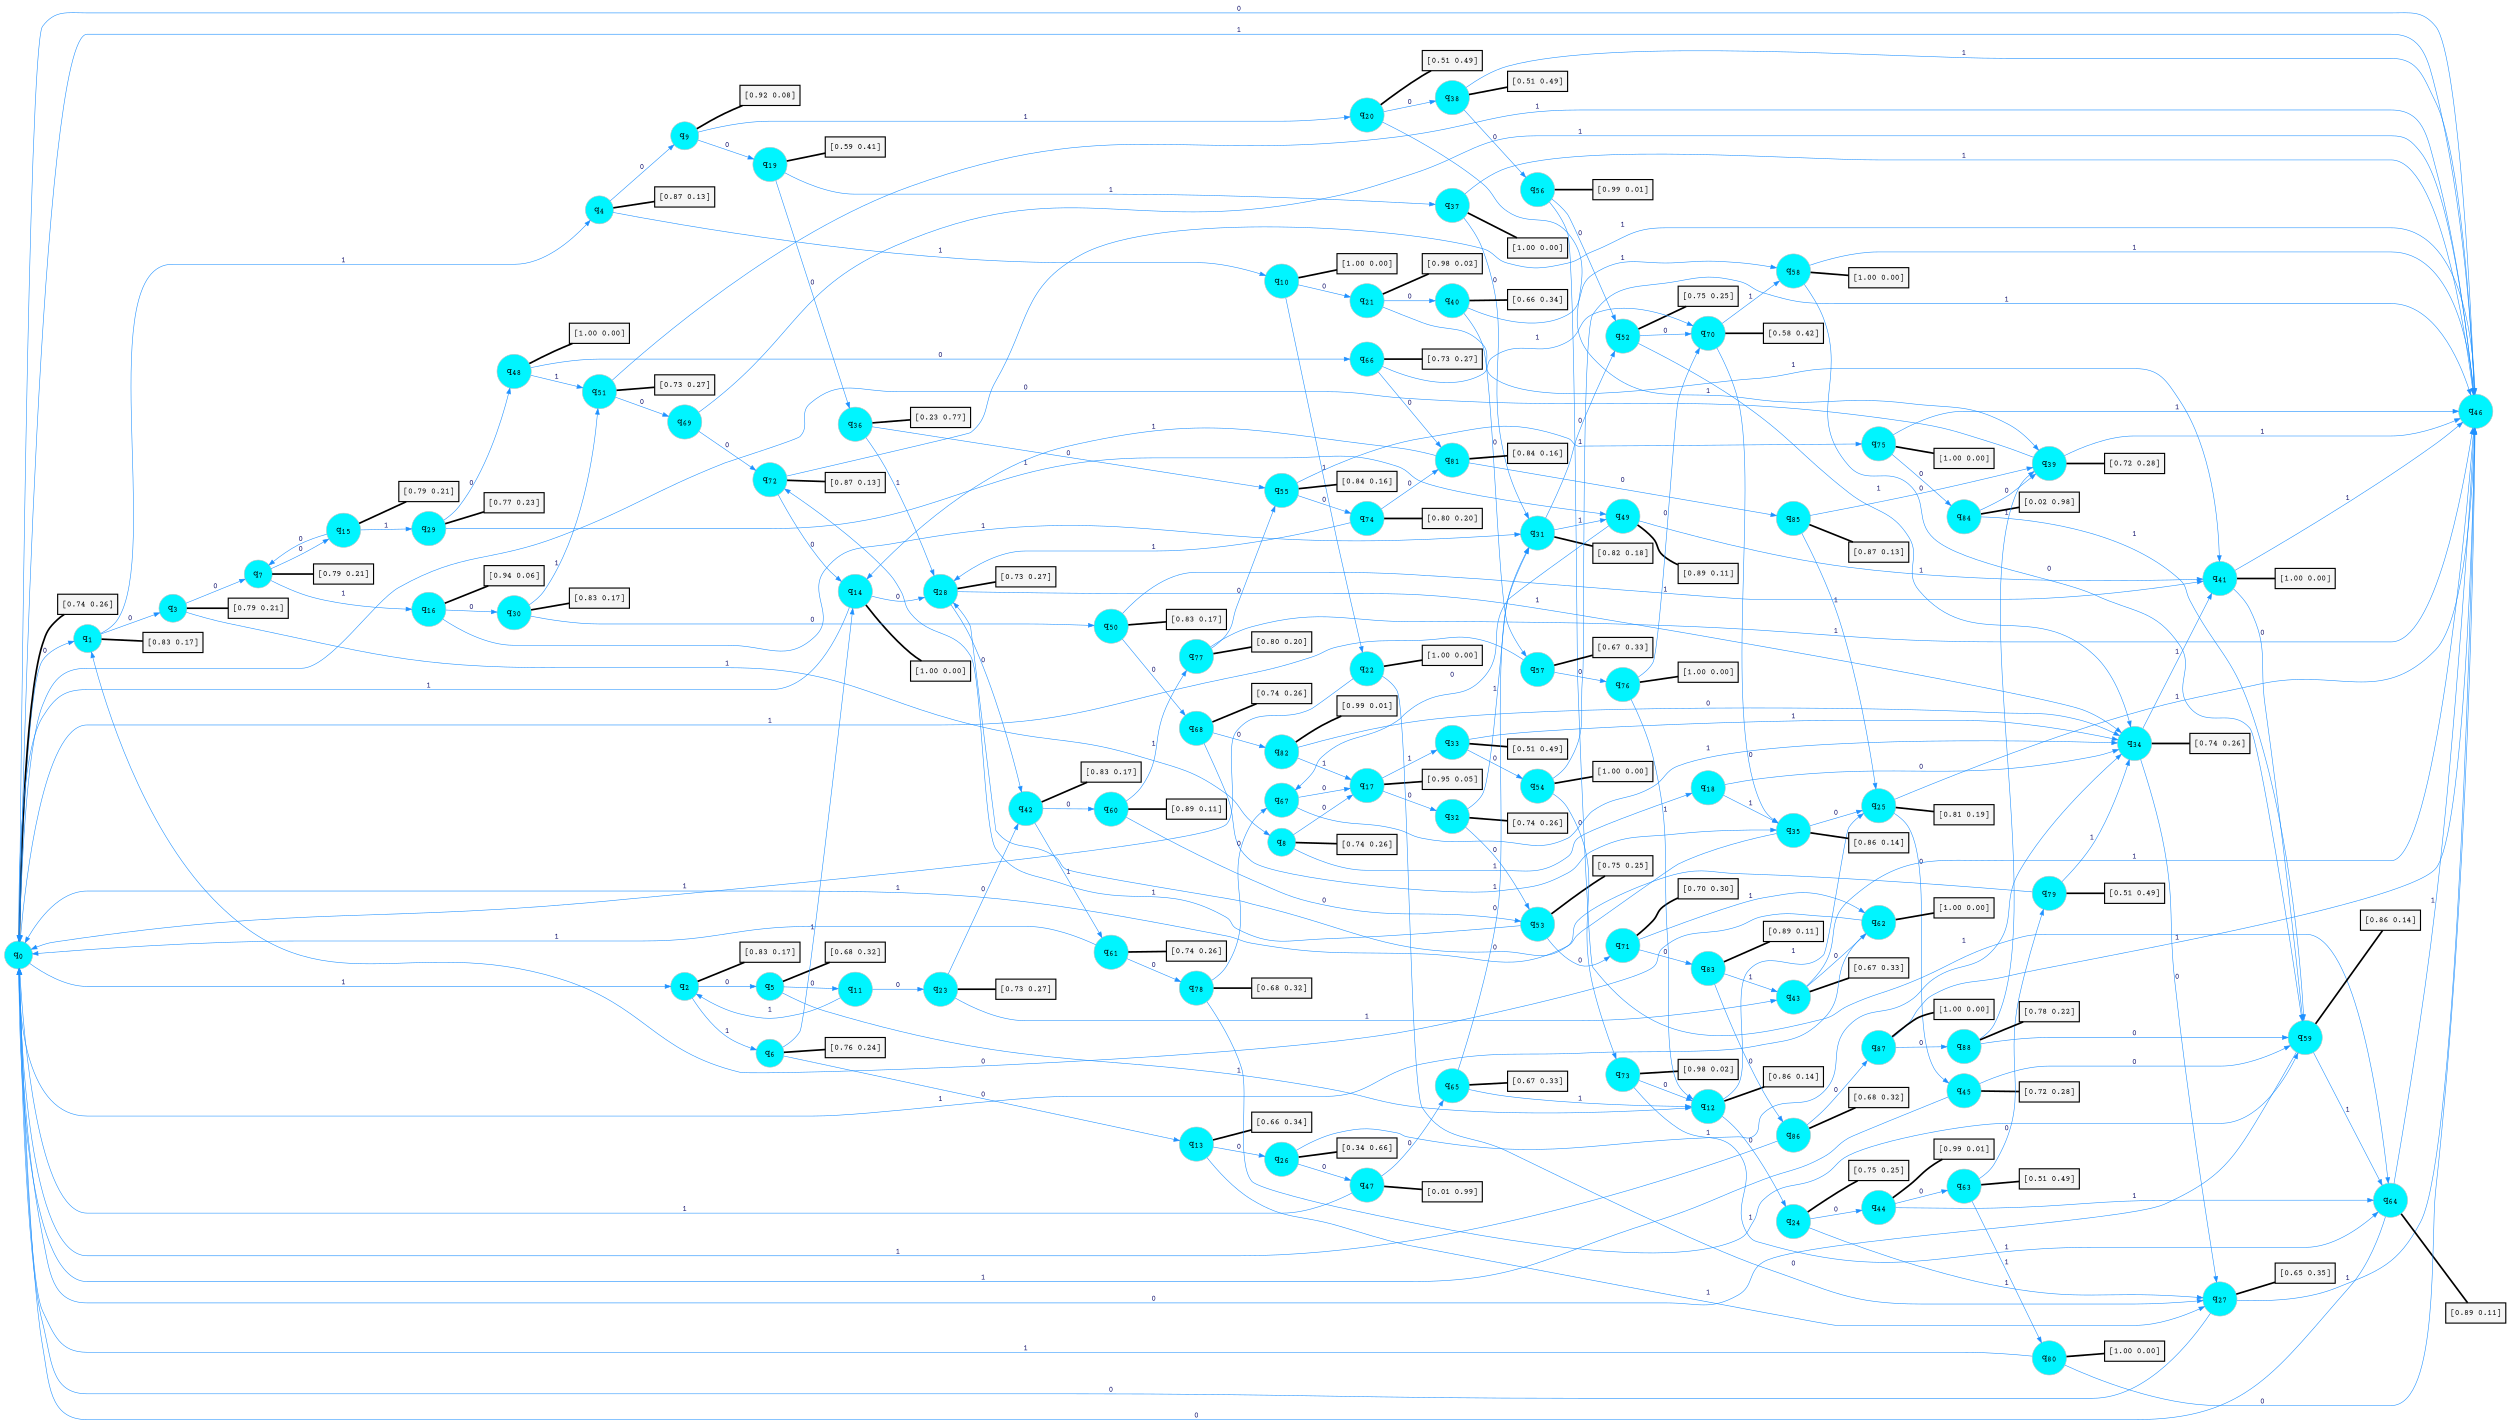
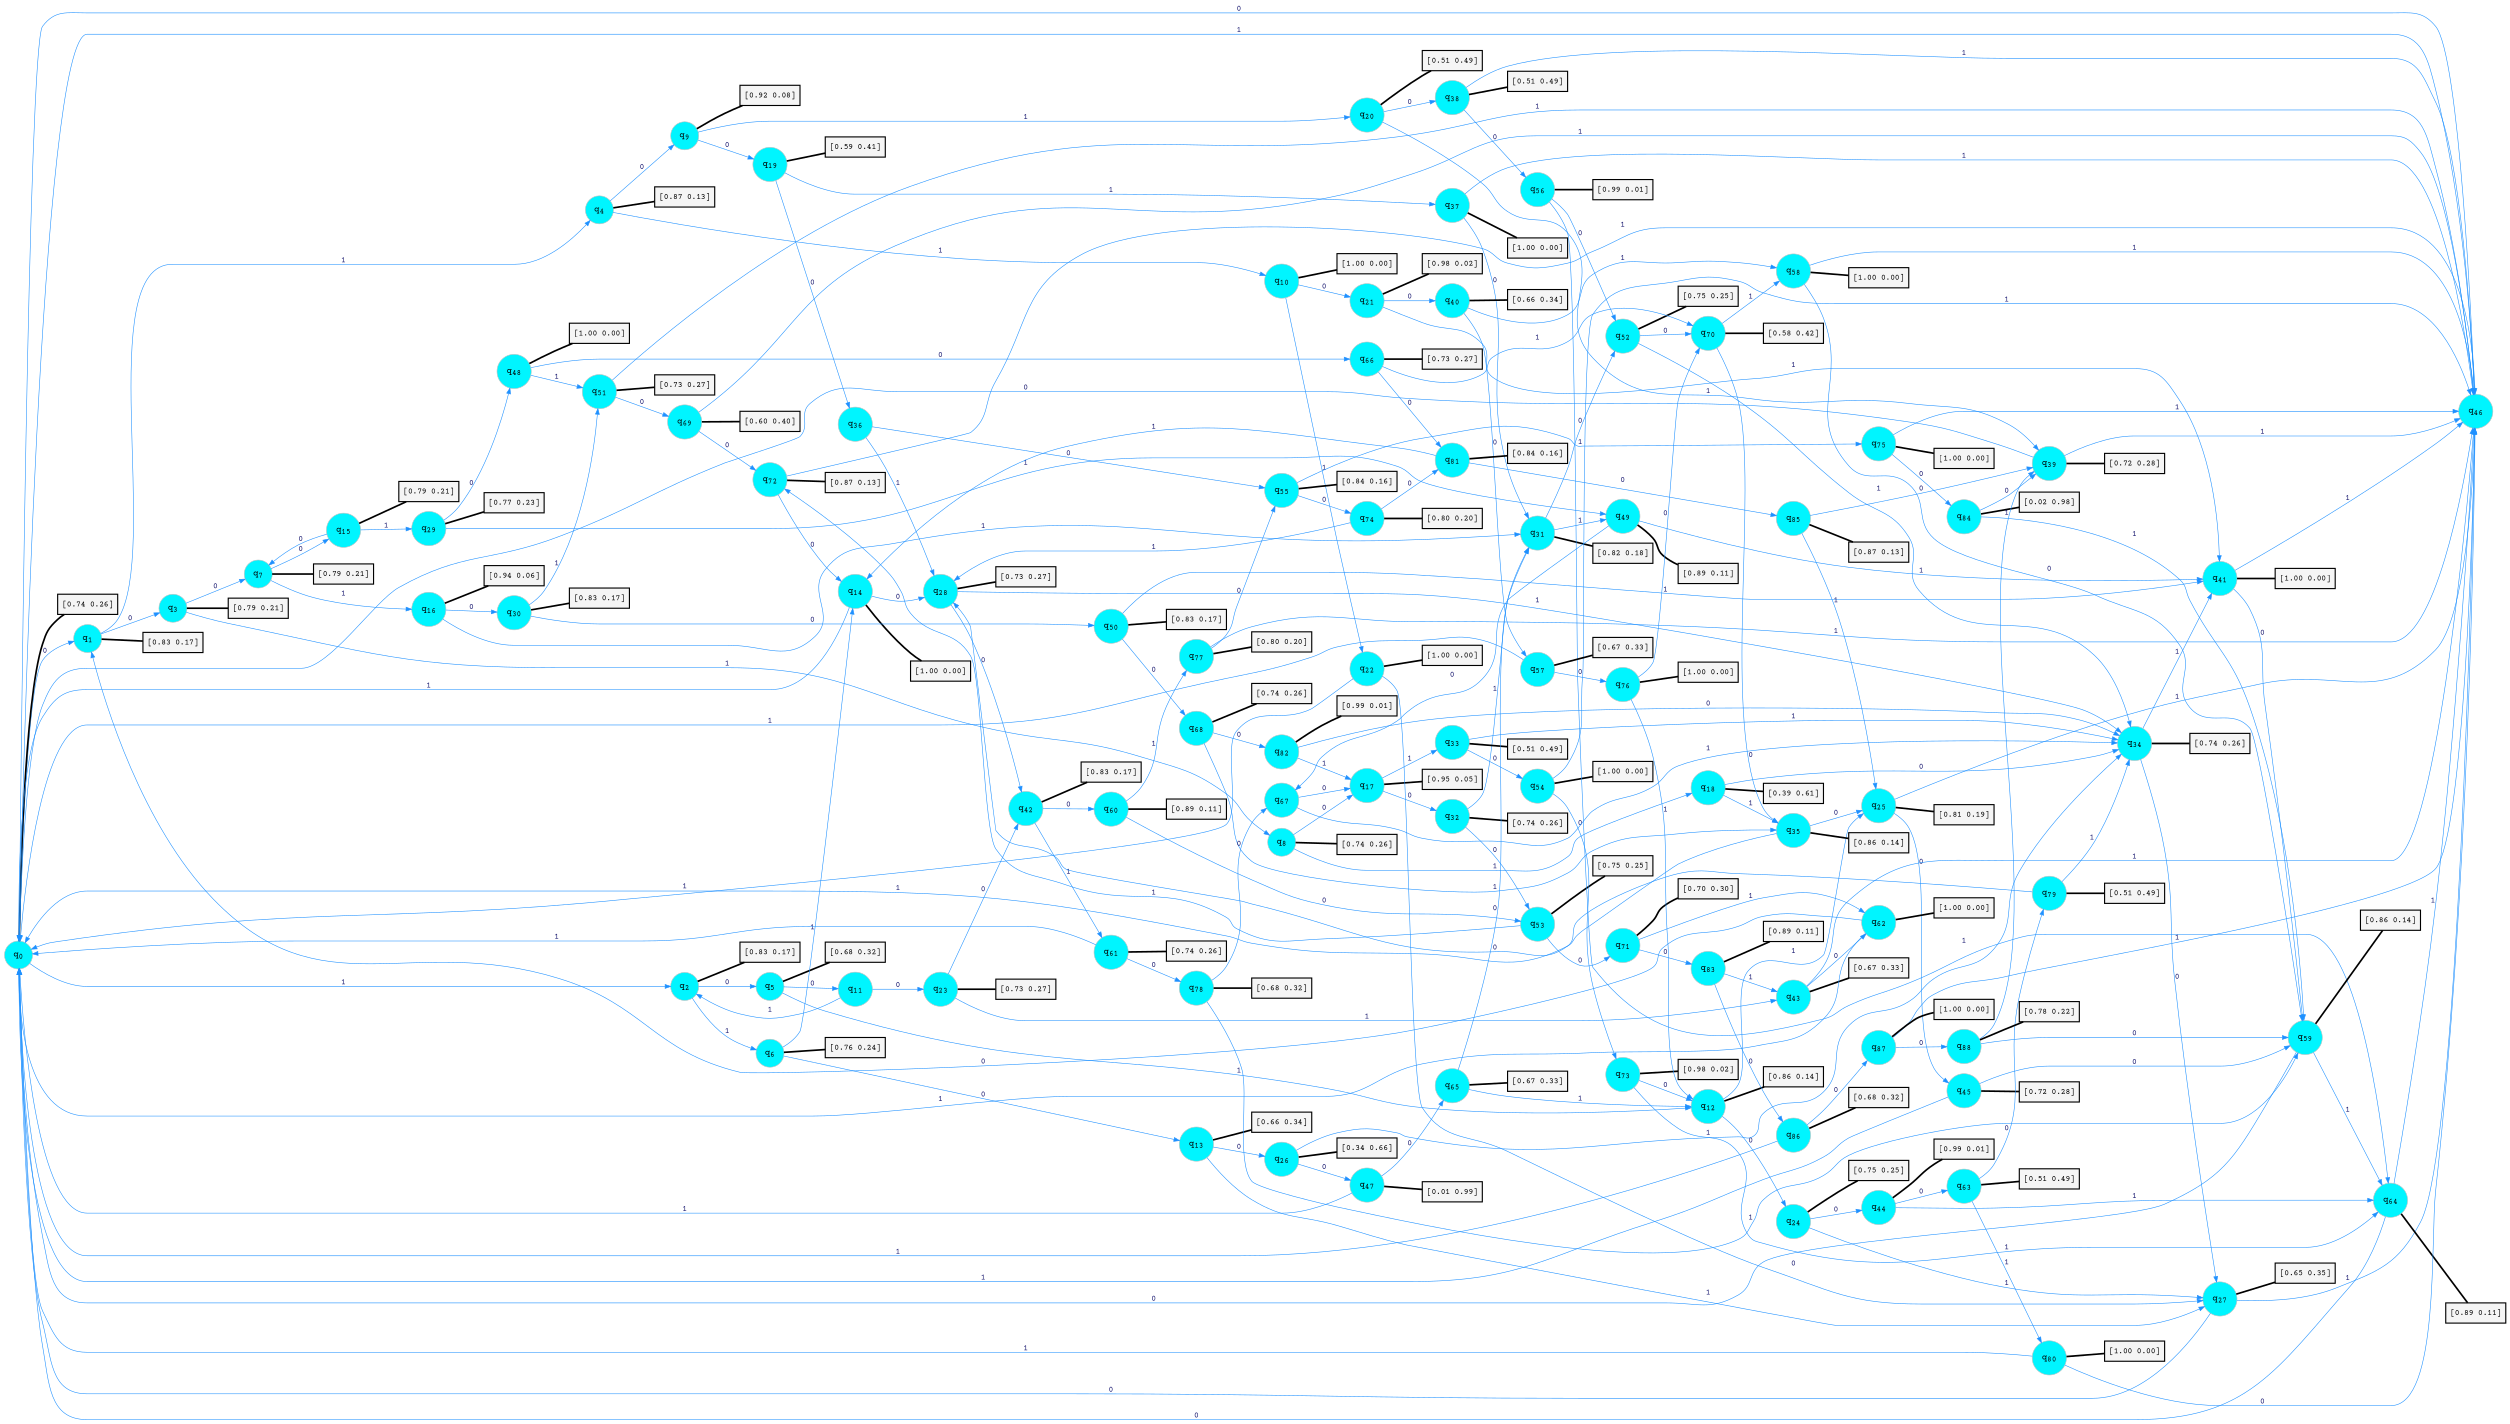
node "[0.23 0.77]": removed
node "[0.60 0.40]": added
node "[0.39 0.61]": added
